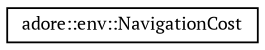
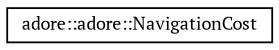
node "adore::env::NavigationCost": label "adore::env::NavigationCost" -> "adore::adore::NavigationCost"
